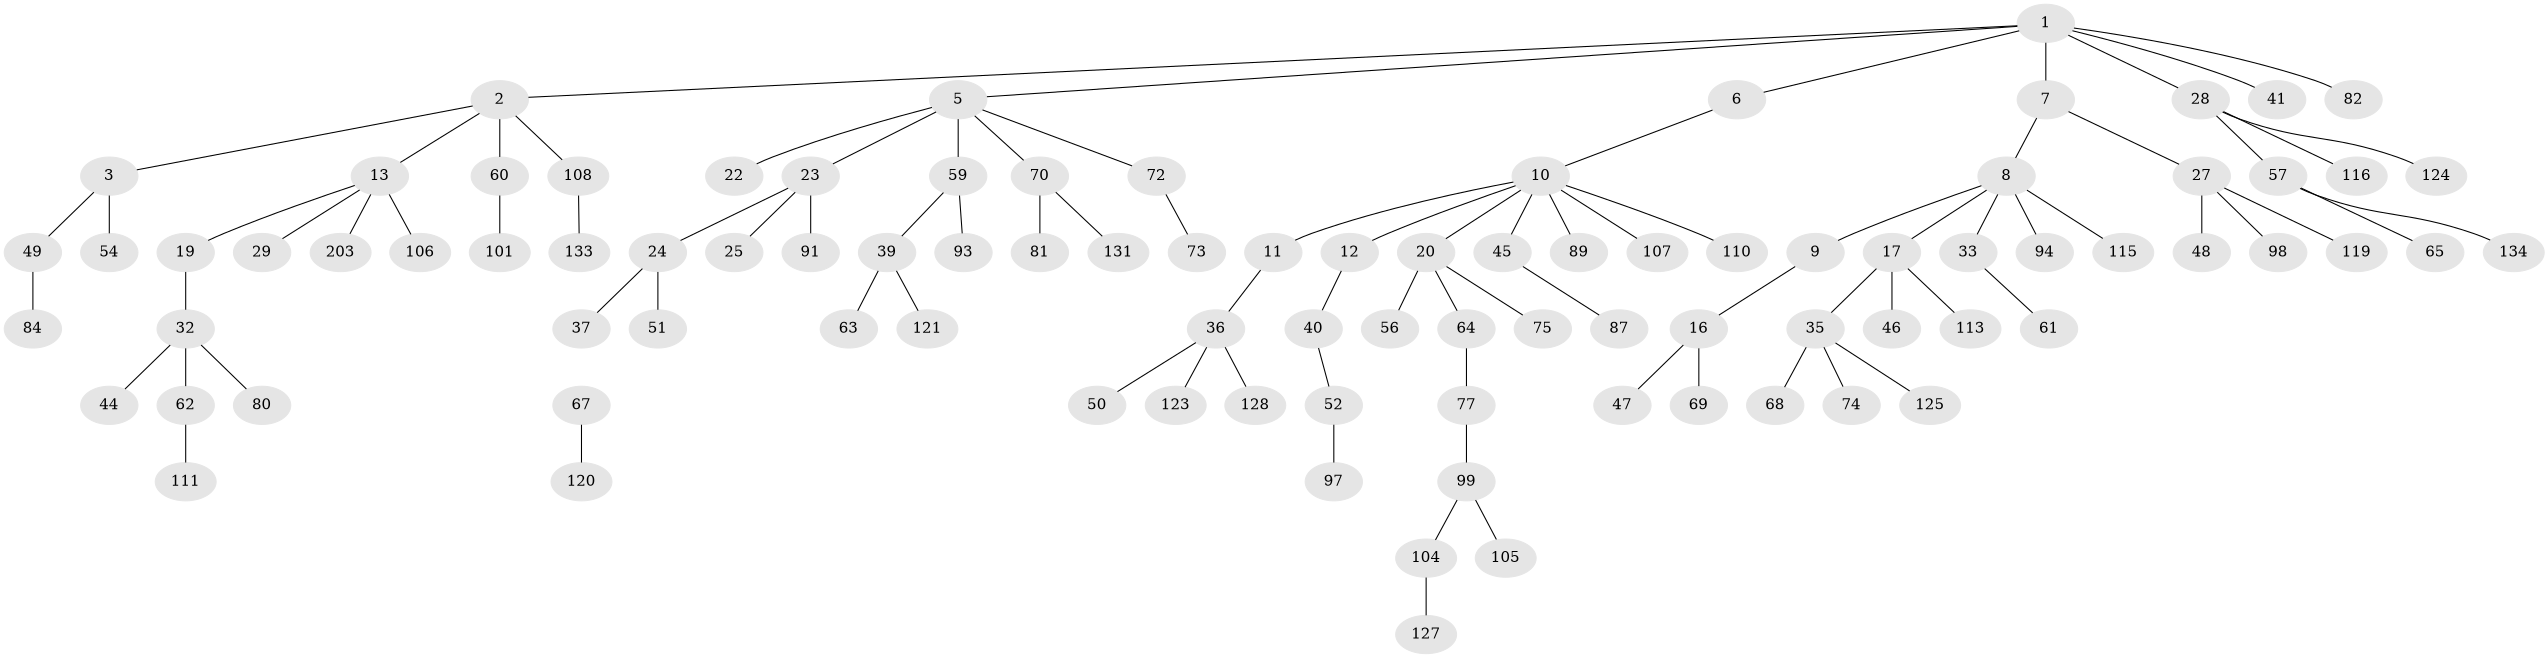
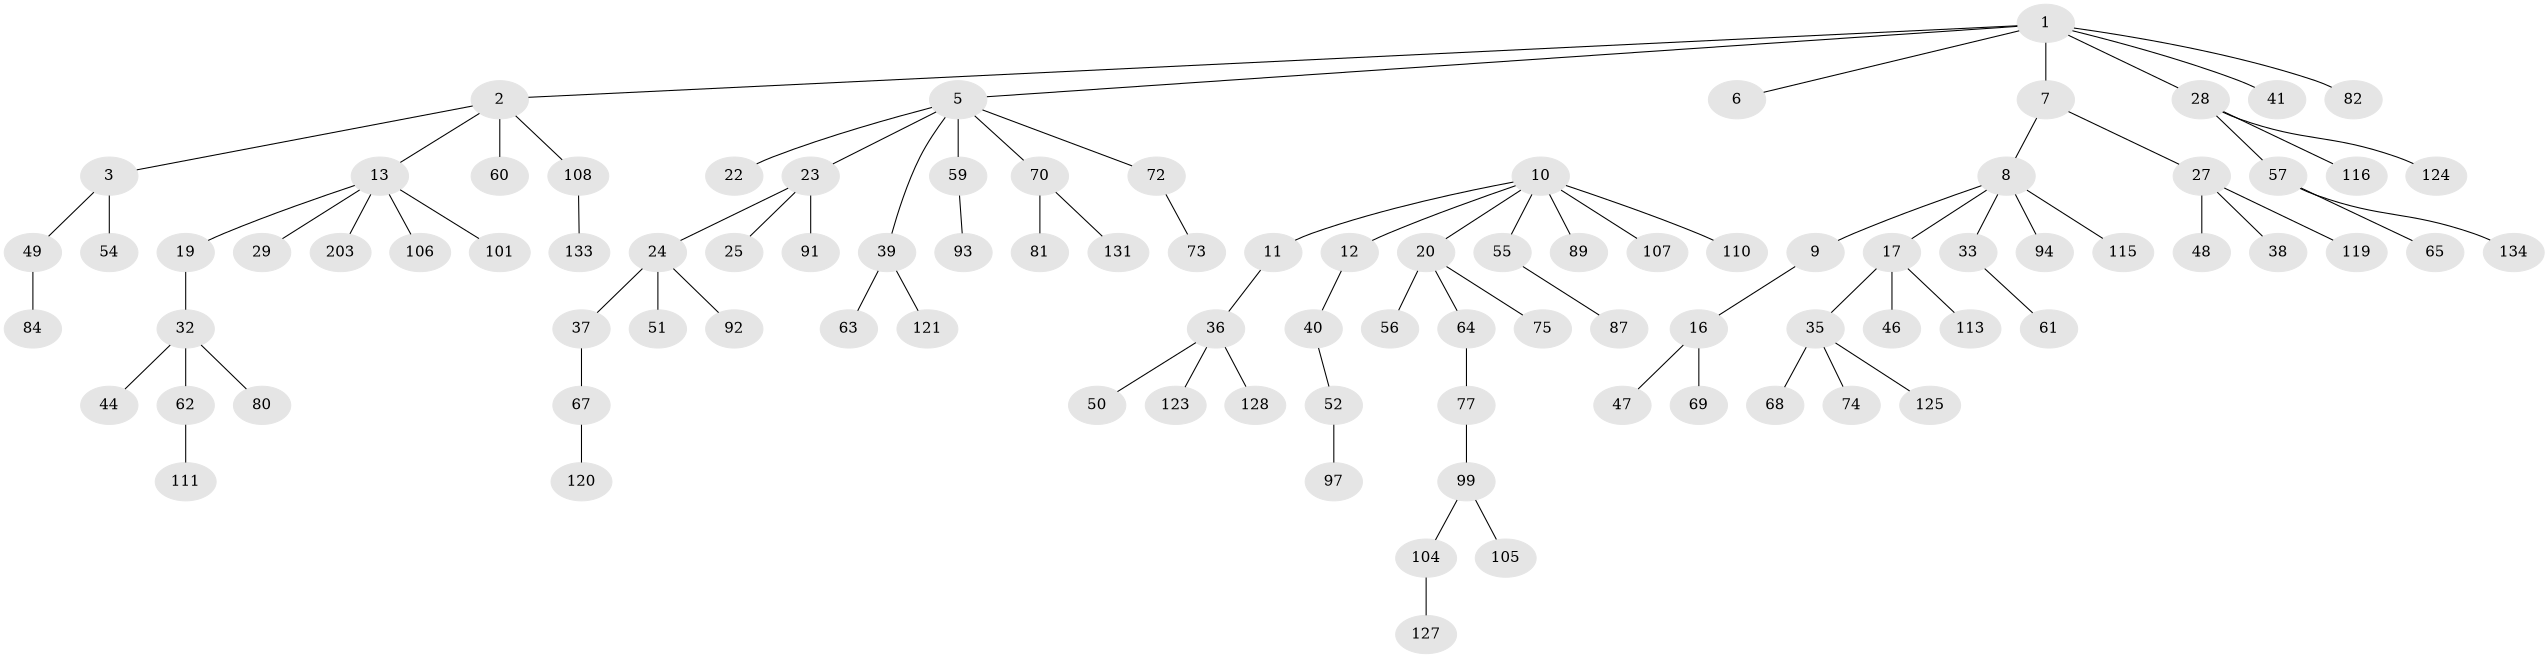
edge "6" -- "10": removed
edge "60" -- "101": now "13" -- "101"
edge "59" -- "39": now "5" -- "39"
node "45": label "45" -> "55"
node "98": label "98" -> "38"
node "92": added
edge "37" -- "67": added
